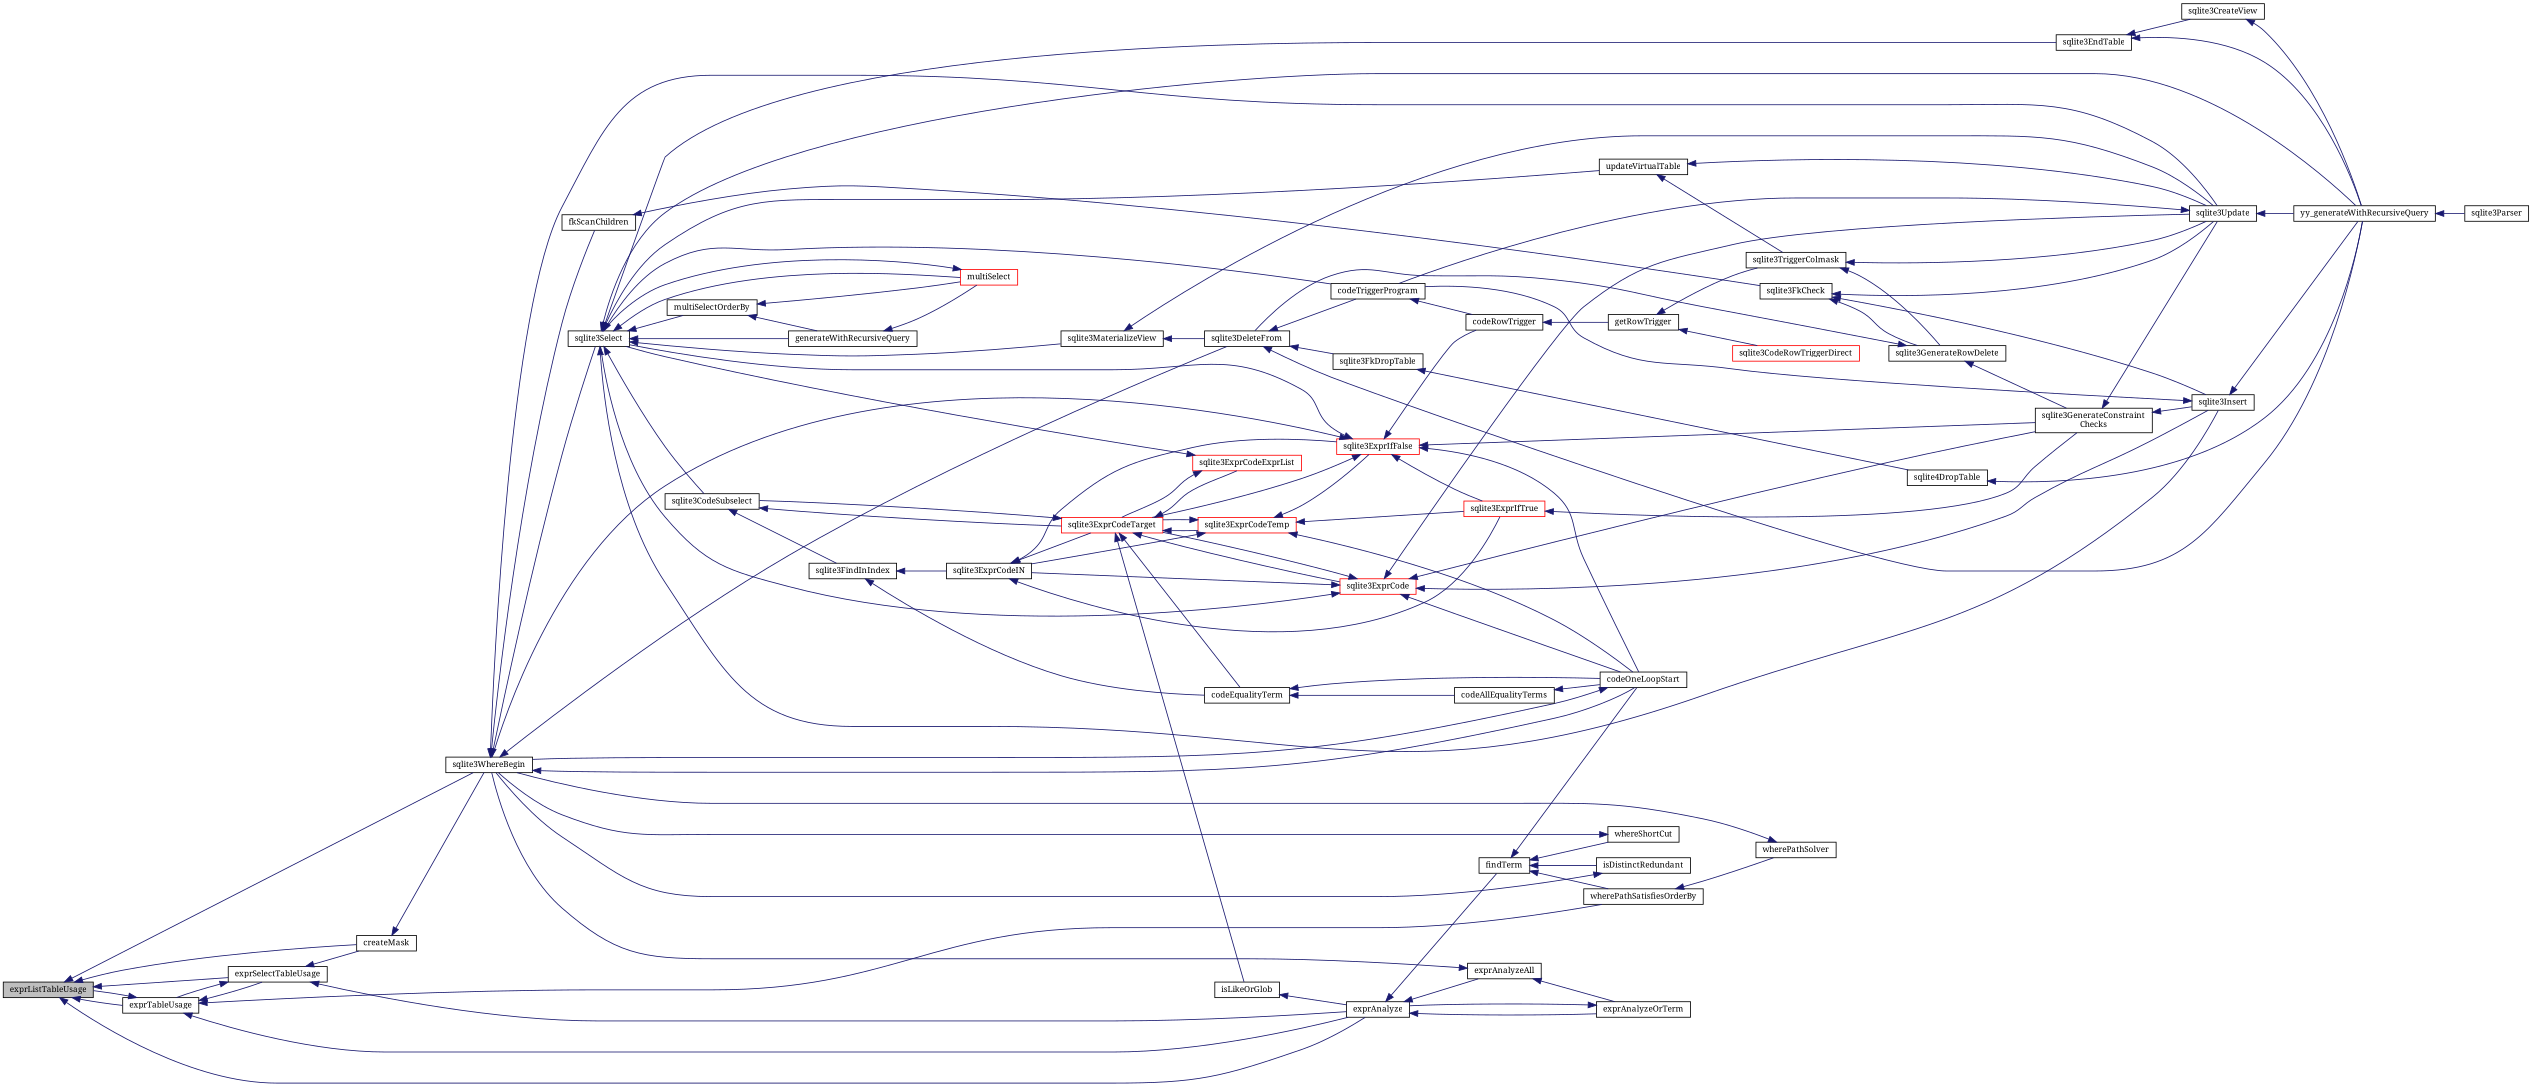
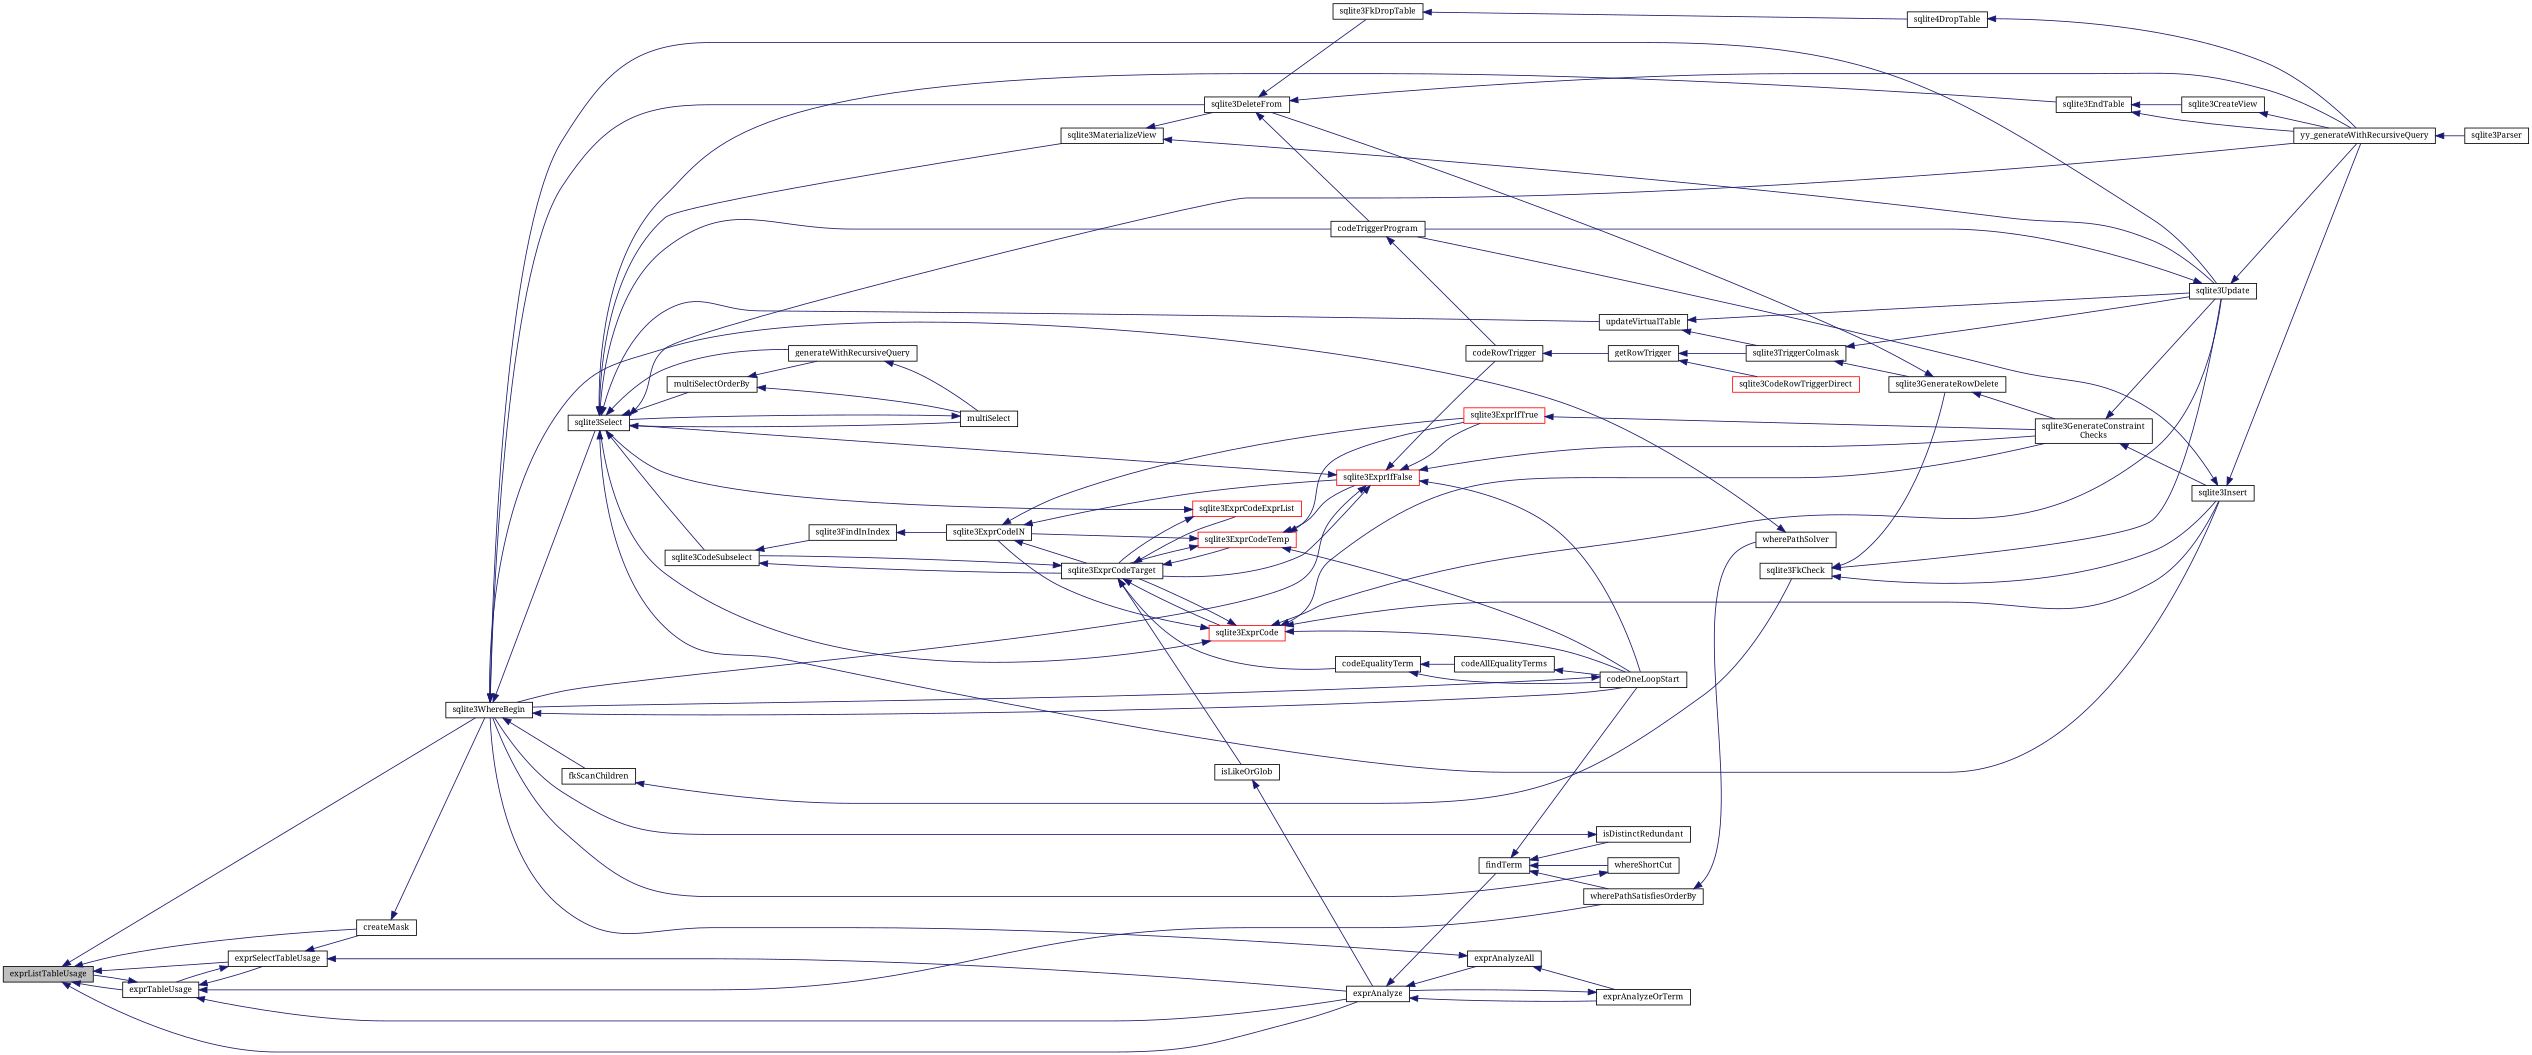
node "multiSelect": color red -> black
node "sqlite3ExprCodeTarget": color red -> black
edge "codeEqualityTerm" -> "sqlite3FindInIndex": removed
